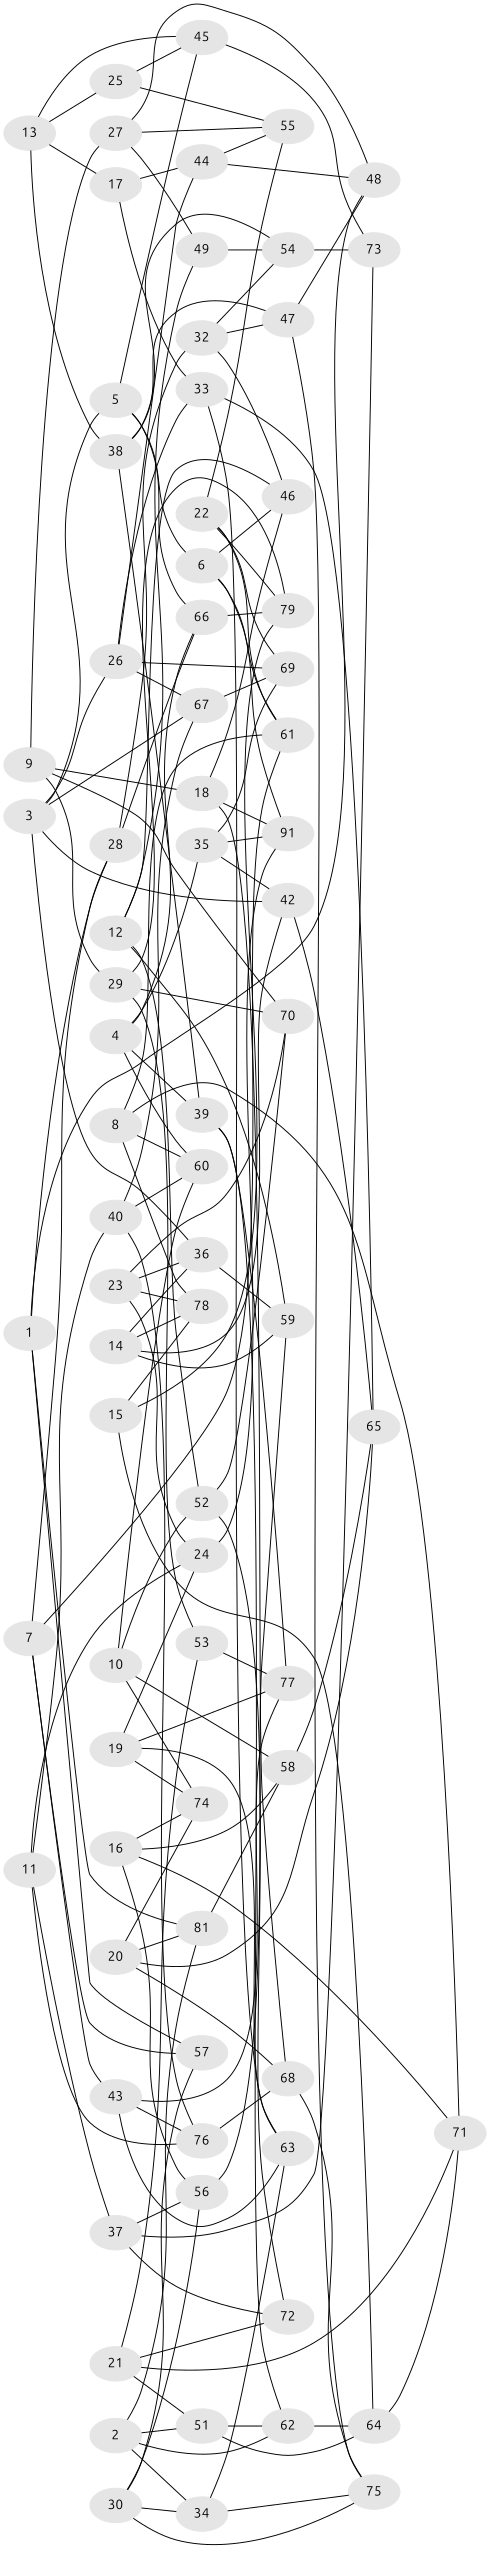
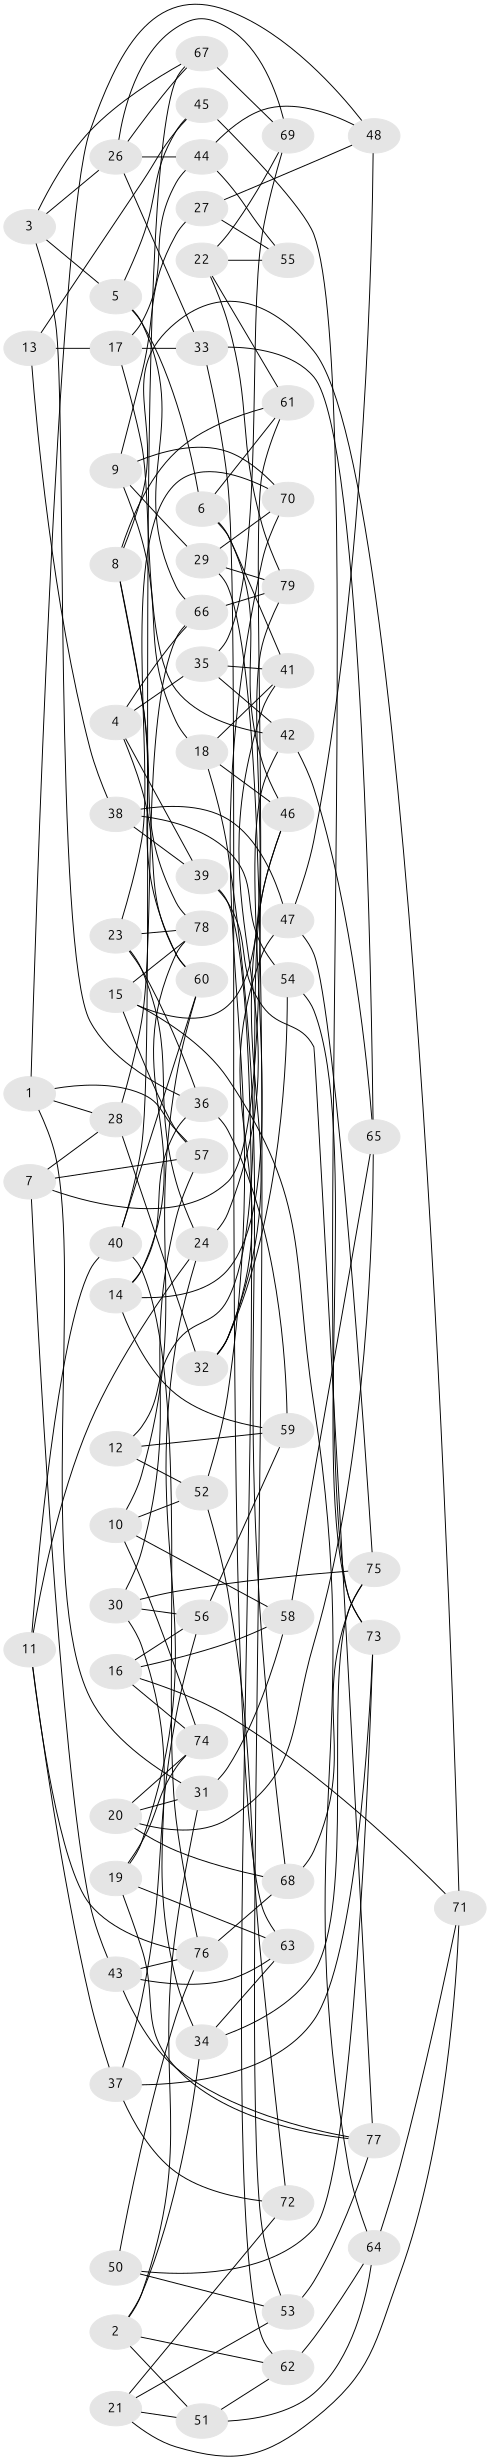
node "25": removed
node "49": removed
node "91": label "91" -> "41"
edge "3" -- "42": now "17" -- "42"
edge "15" -- "57": added
node "81": label "81" -> "31"
node "50": added
